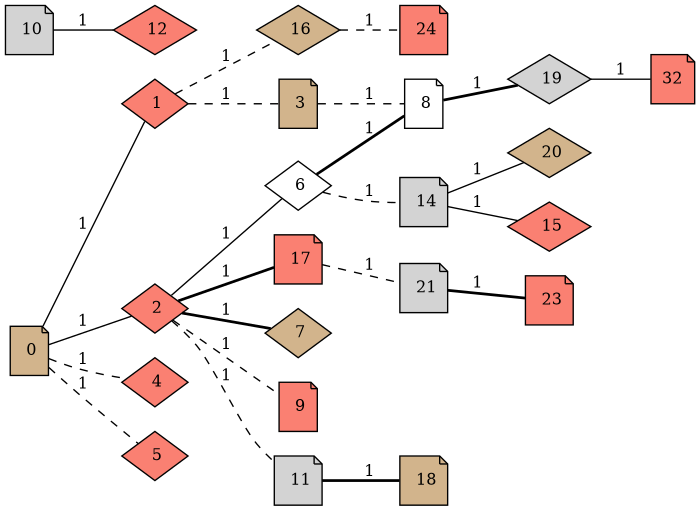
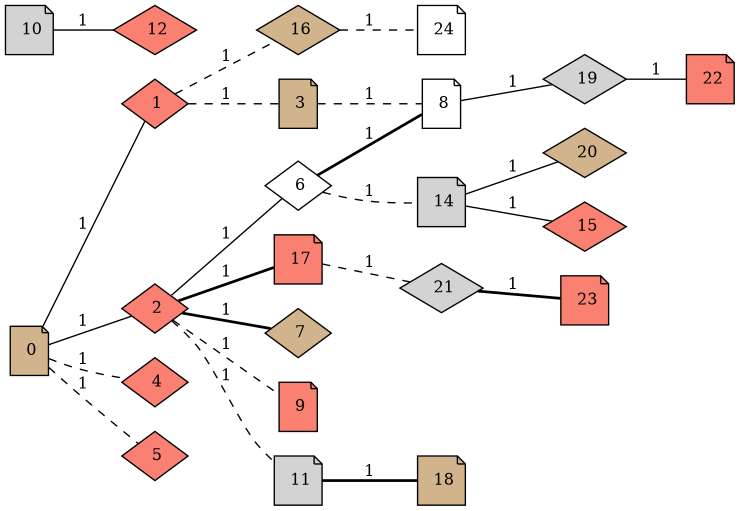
node "24": fillcolor salmon -> white
node "32": label "32" -> "22"
edge "19" -- "8": style bold -> solid
node "21": shape note -> diamond
